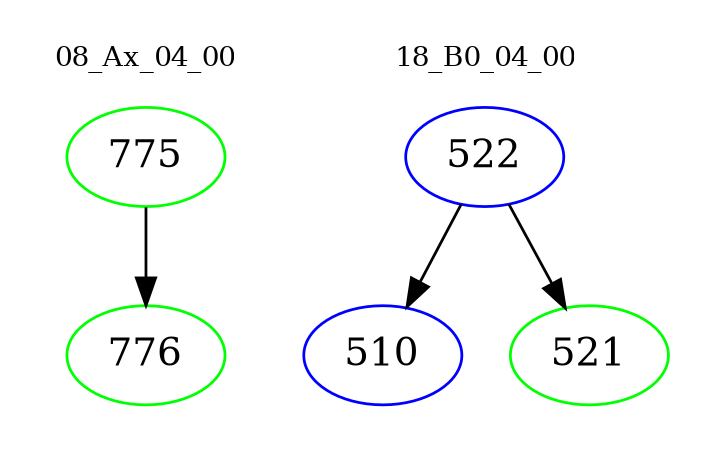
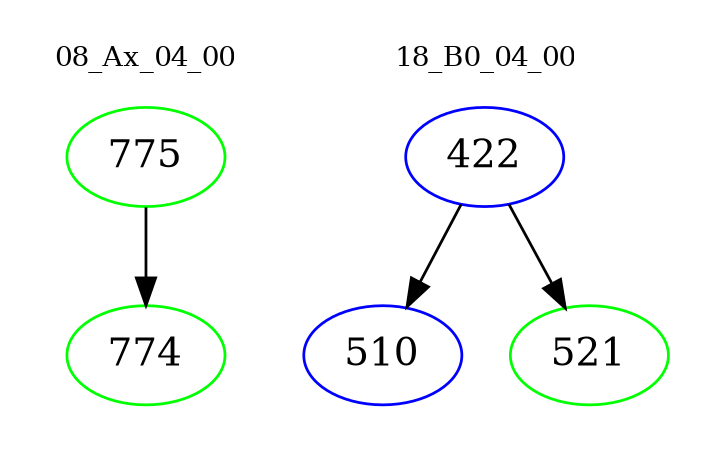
node "522": label "522" -> "422"
node "776": label "776" -> "774"
